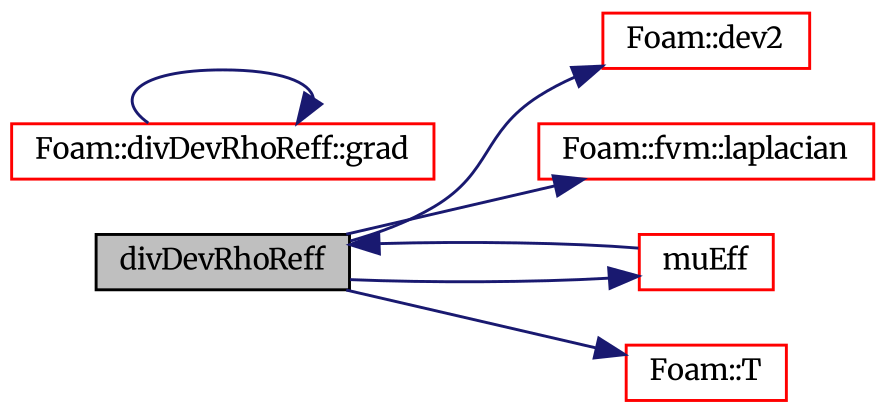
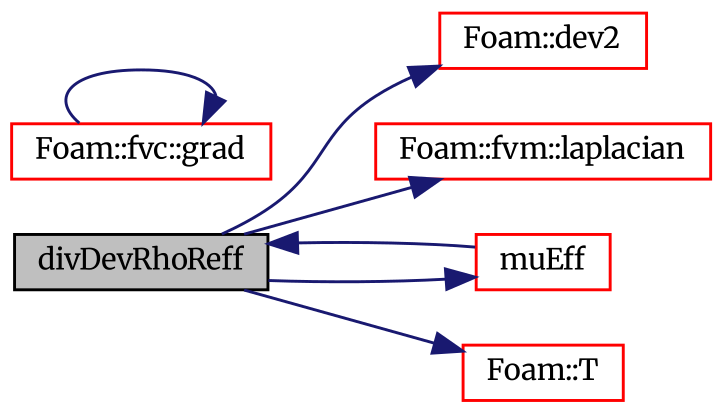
node "Foam::divDevRhoReff::grad": label "Foam::divDevRhoReff::grad" -> "Foam::fvc::grad"
